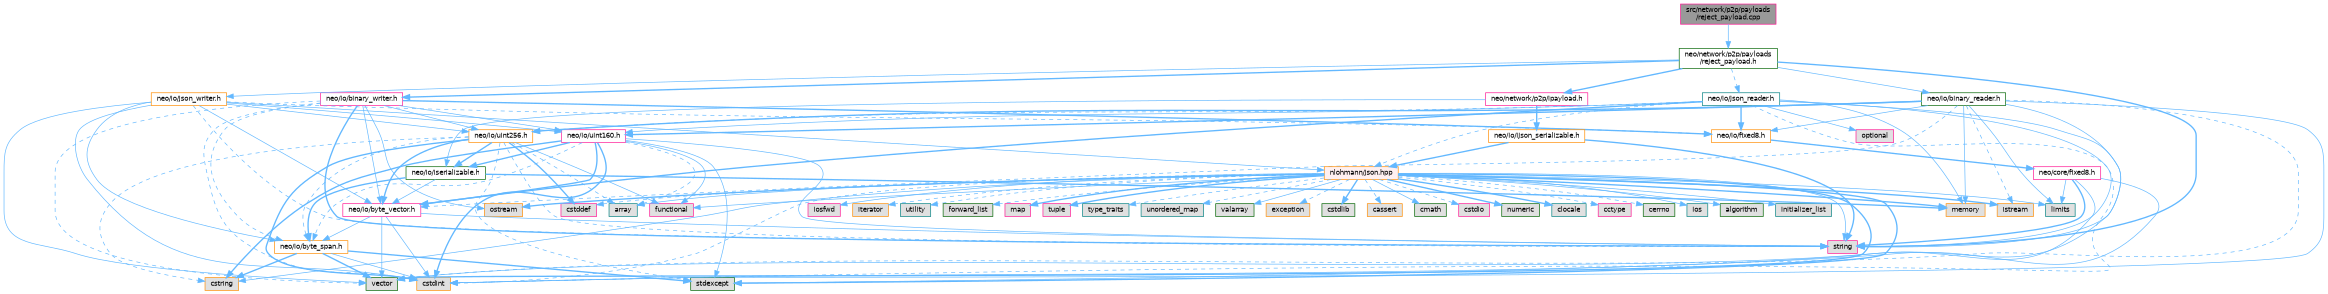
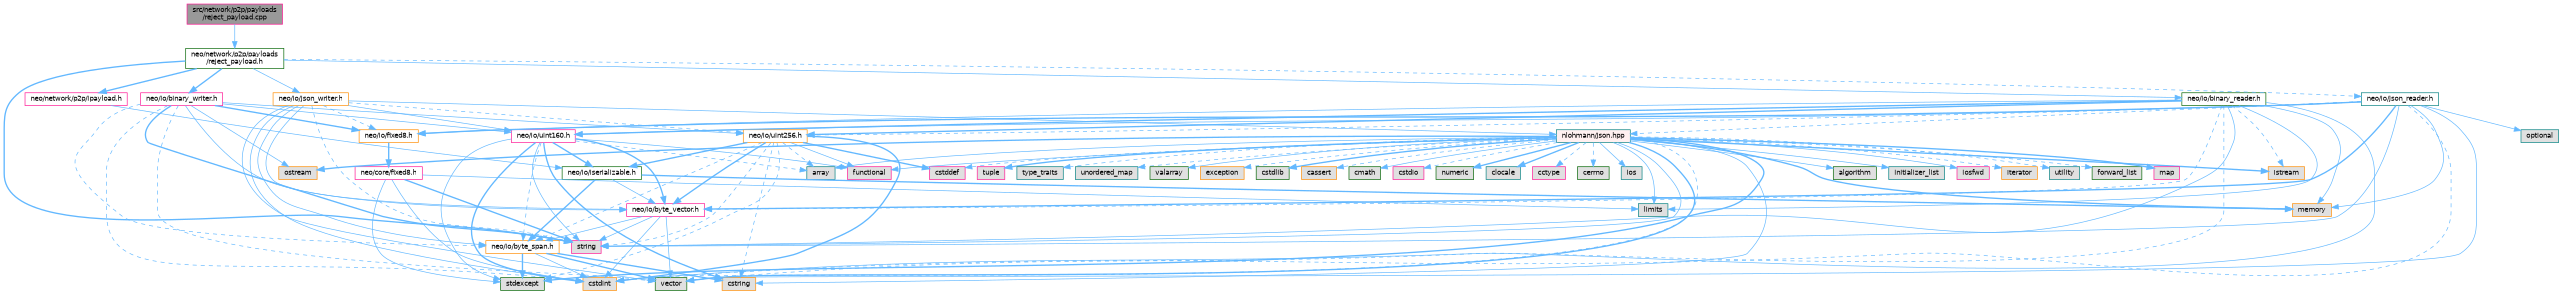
edge "neo/io/json_writer.h" -> "neo/io/uint256.h": style solid -> dashed
node "neo/io/ijson_serializable.h": removed
node "optional": color deeppink -> teal
node "nlohmann/json.hpp": color darkorange -> teal
